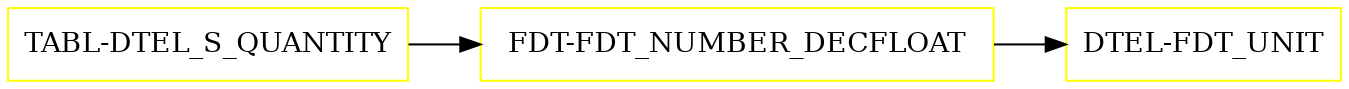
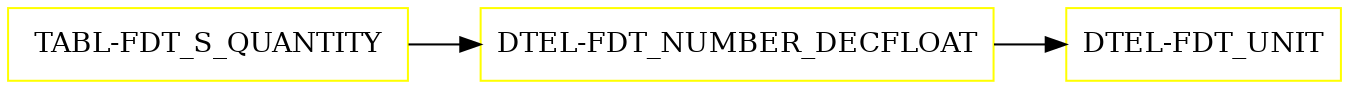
node "TABL-DTEL_S_QUANTITY": label "TABL-DTEL_S_QUANTITY" -> "TABL-FDT_S_QUANTITY"
node "FDT-FDT_NUMBER_DECFLOAT": label "FDT-FDT_NUMBER_DECFLOAT" -> "DTEL-FDT_NUMBER_DECFLOAT"
